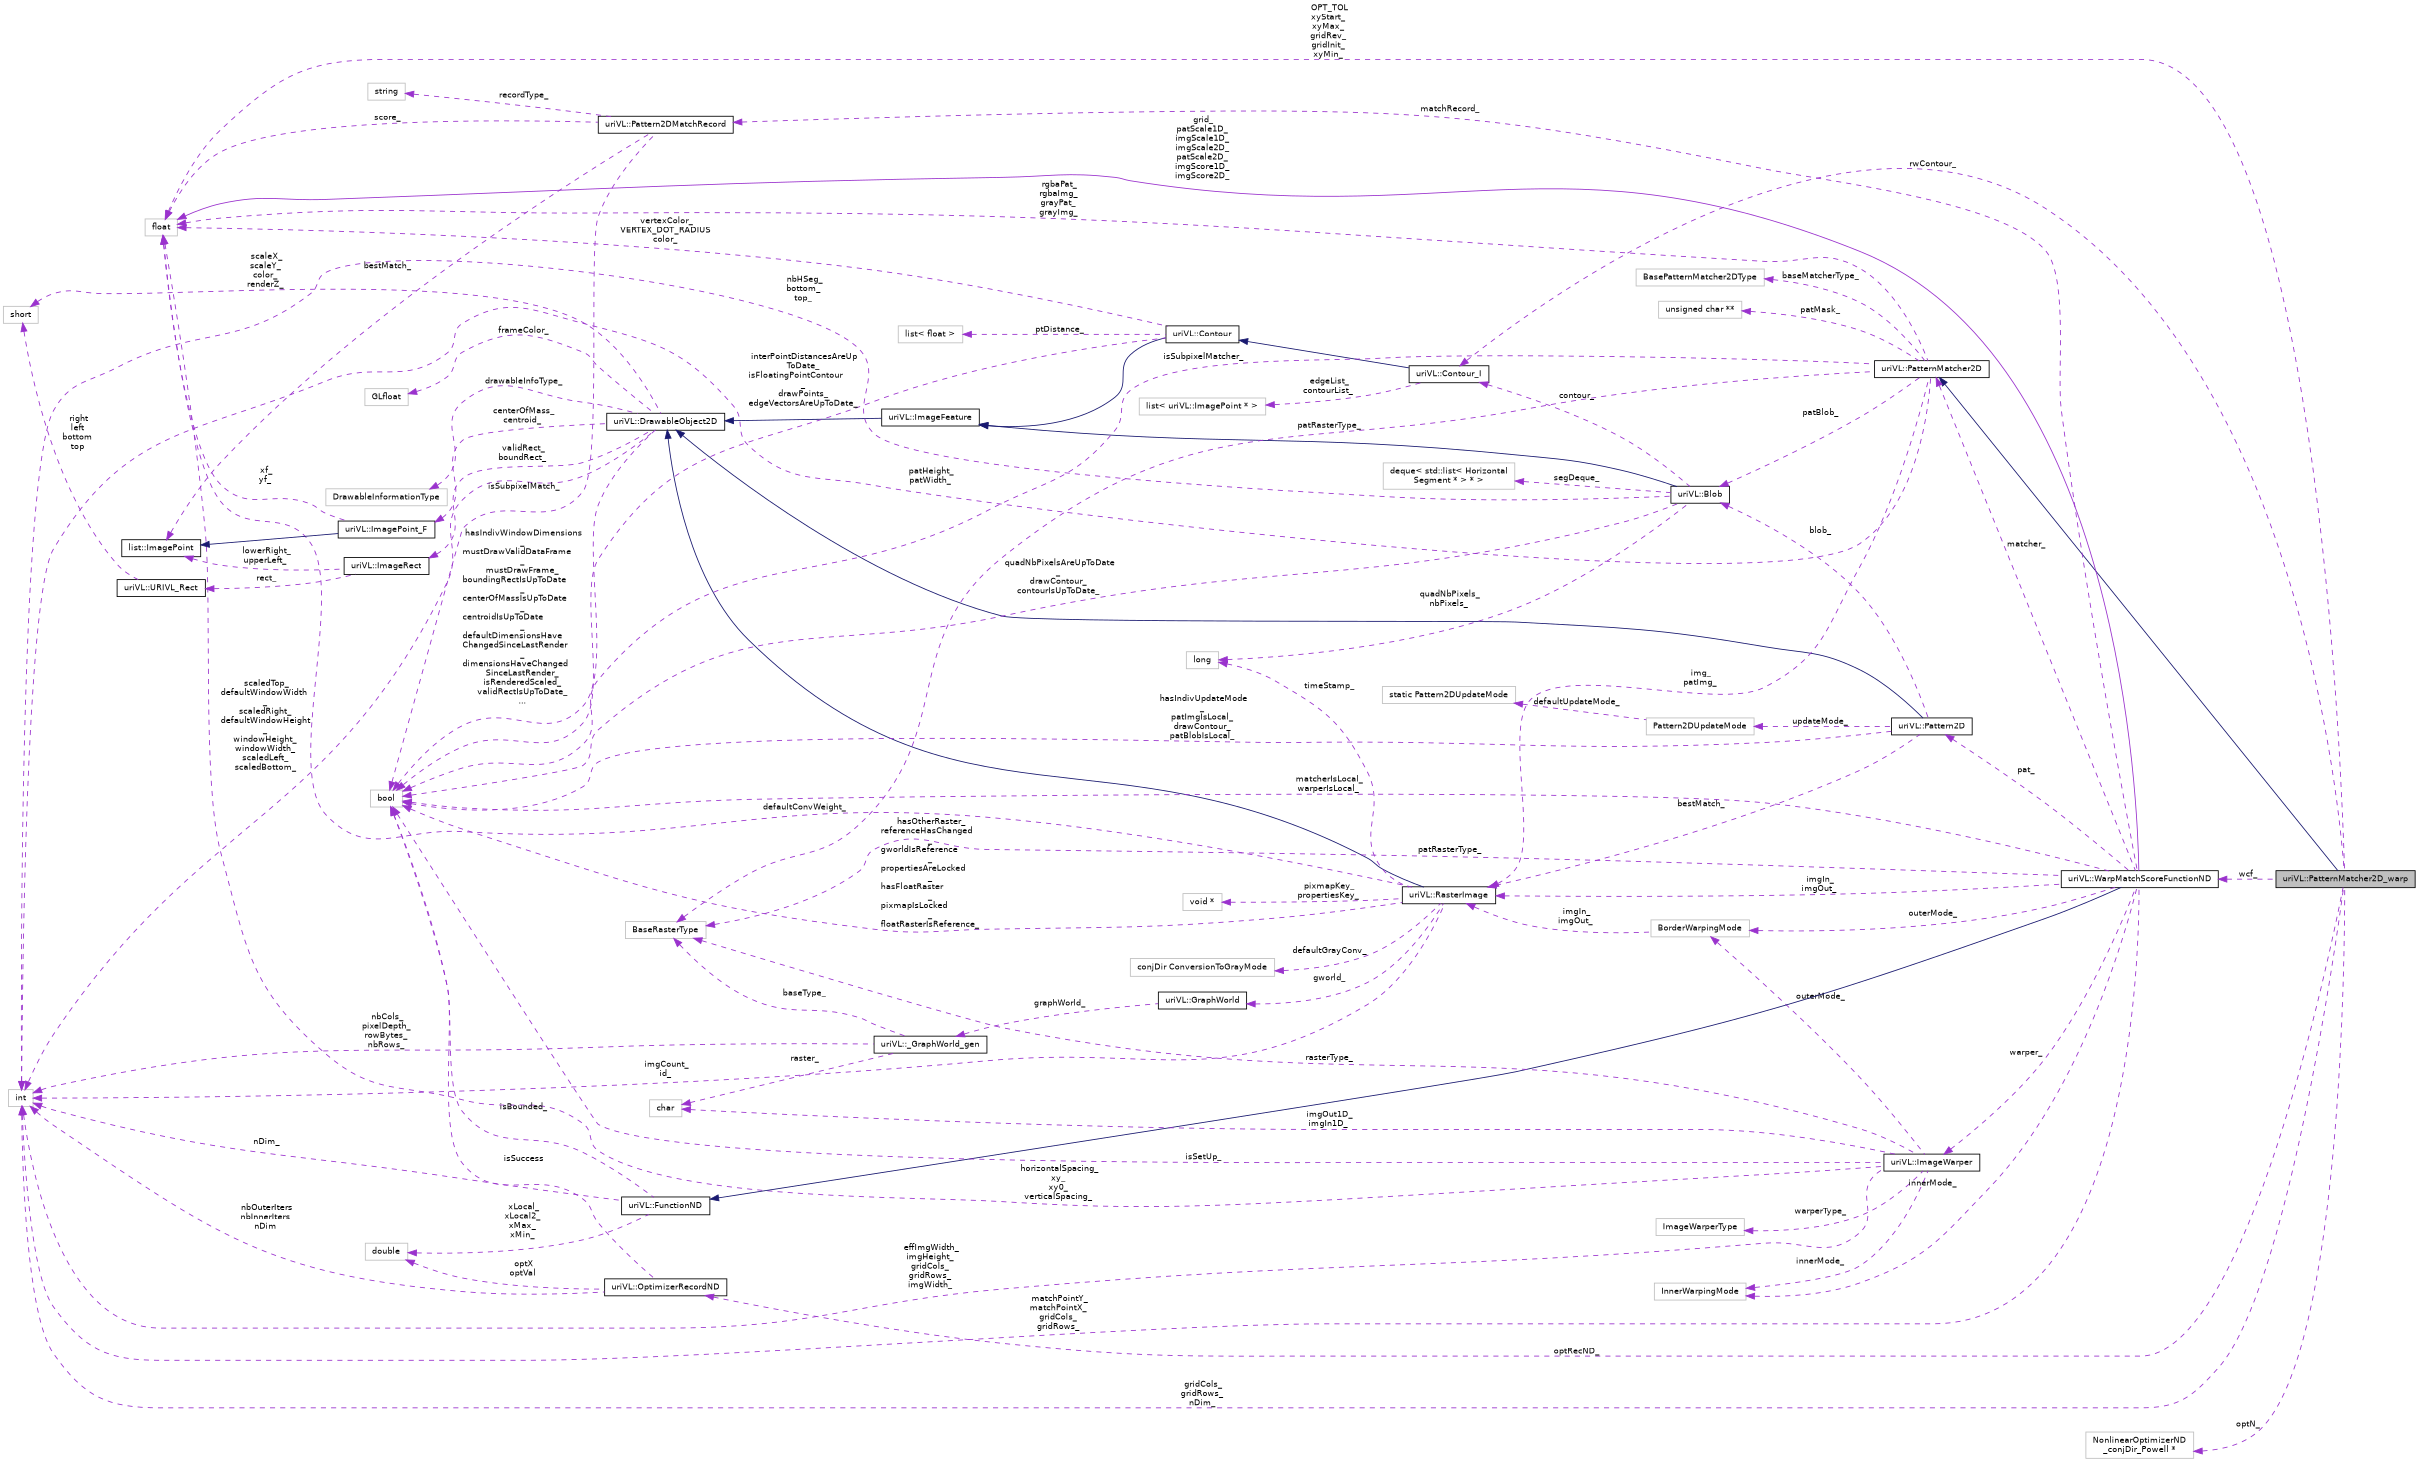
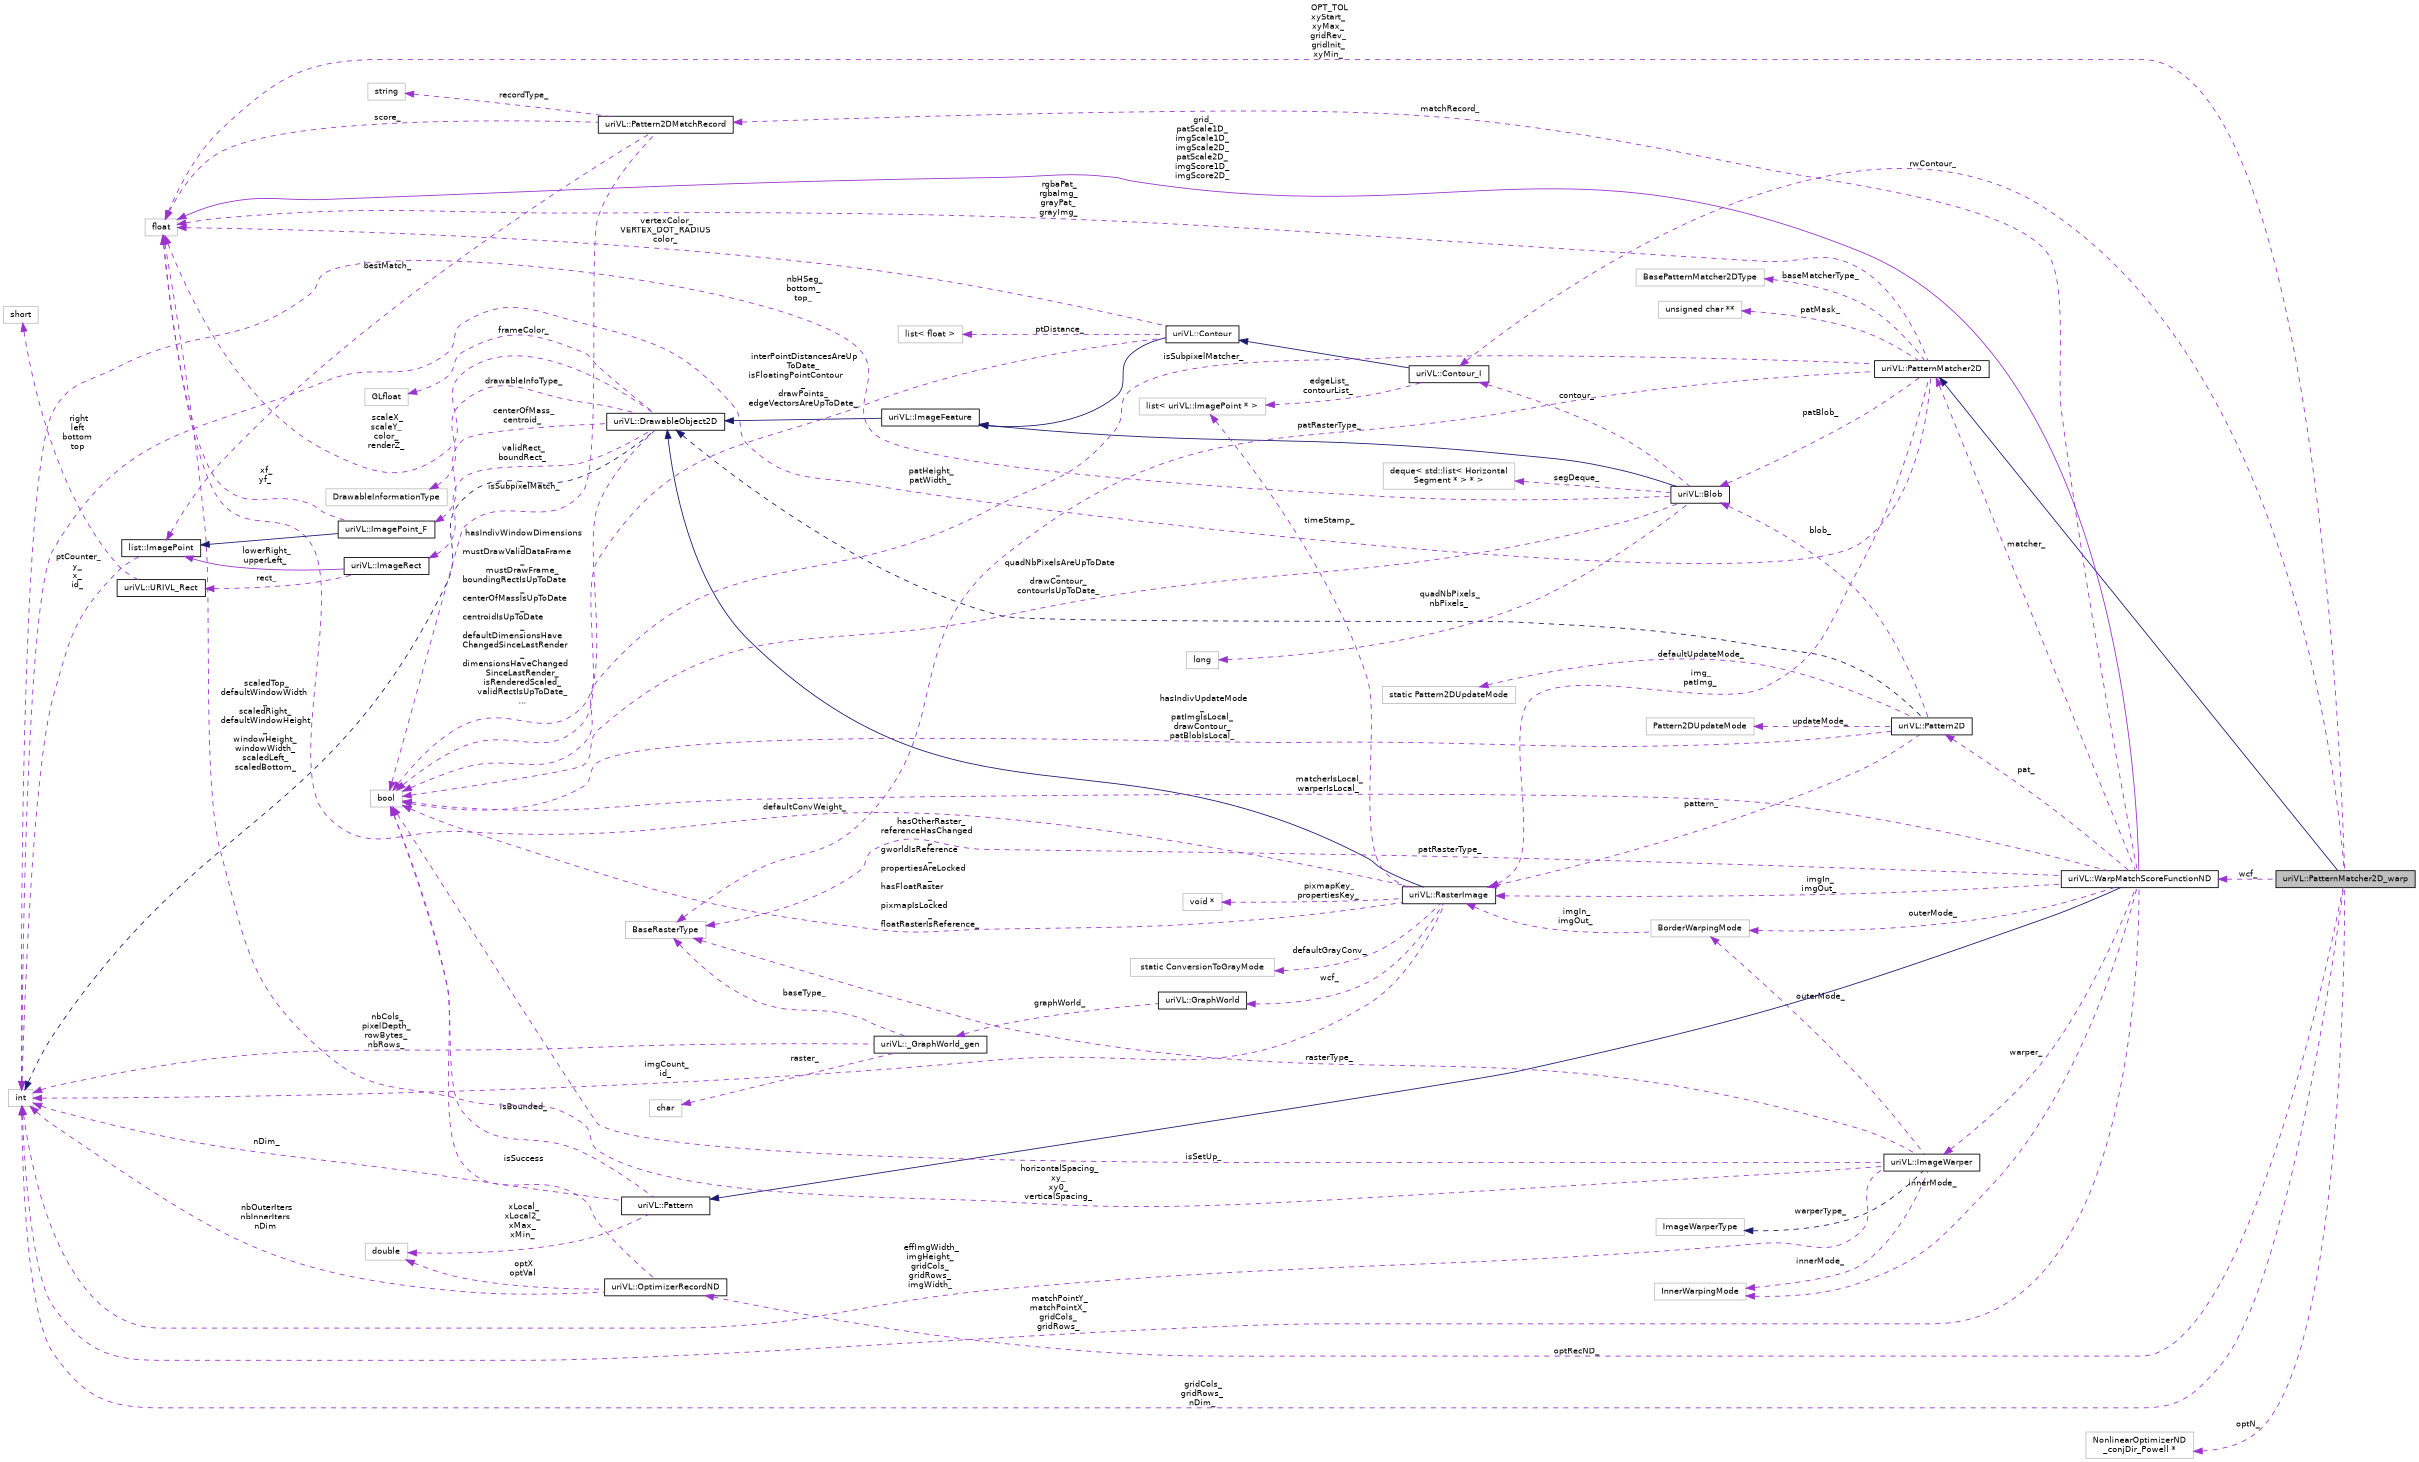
edge "uriVL::DrawableObject2D" -> "short": now "uriVL::DrawableObject2D" -> "float"
edge "uriVL::ImageRect" -> "list::ImagePoint": style dashed -> solid
edge "uriVL::Pattern2D" -> "uriVL::DrawableObject2D": style solid -> dashed
edge "Pattern2DUpdateMode" -> "static Pattern2DUpdateMode": now "uriVL::Pattern2D" -> "static Pattern2DUpdateMode"
edge "uriVL::DrawableObject2D" -> "int": color darkorchid3 -> midnightblue
edge "uriVL::RasterImage" -> "long": now "uriVL::RasterImage" -> "list< uriVL::ImagePoint * >"
edge "list::ImagePoint" -> "int": added, label "ptCounter_ y_ x_ id_"
edge "uriVL::Pattern2D" -> "uriVL::RasterImage": label " bestMatch_" -> " pattern_"
node "conjDir ConversionToGrayMode": label "conjDir ConversionToGrayMode" -> "static ConversionToGrayMode"
edge "uriVL::RasterImage" -> "uriVL::GraphWorld": label " gworld_" -> " wcf_"
edge "uriVL::ImageWarper" -> "char": removed, label "imgOut1D_ imgIn1D_"
node "uriVL::FunctionND": label "uriVL::FunctionND" -> "uriVL::Pattern"
edge "uriVL::ImageWarper" -> "ImageWarperType": color darkorchid3 -> midnightblue
